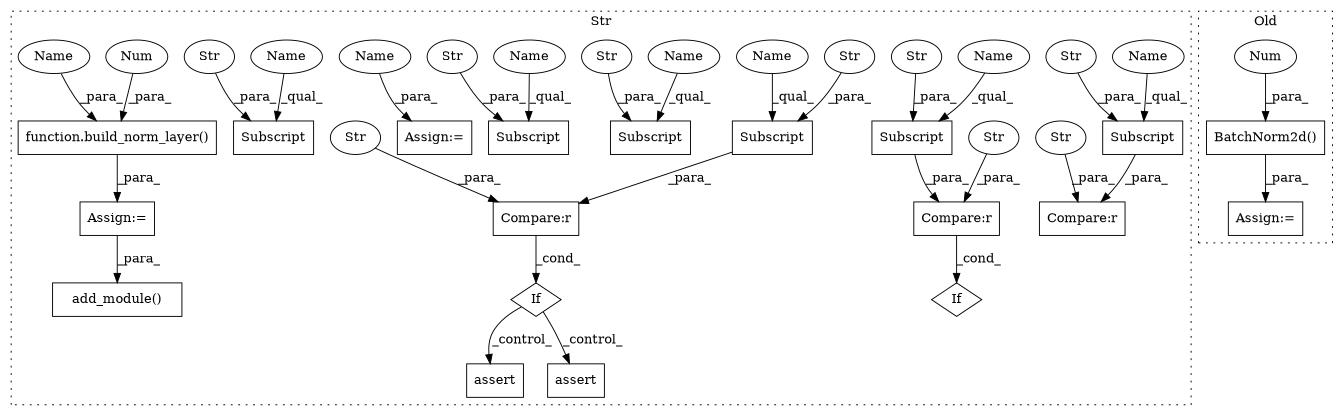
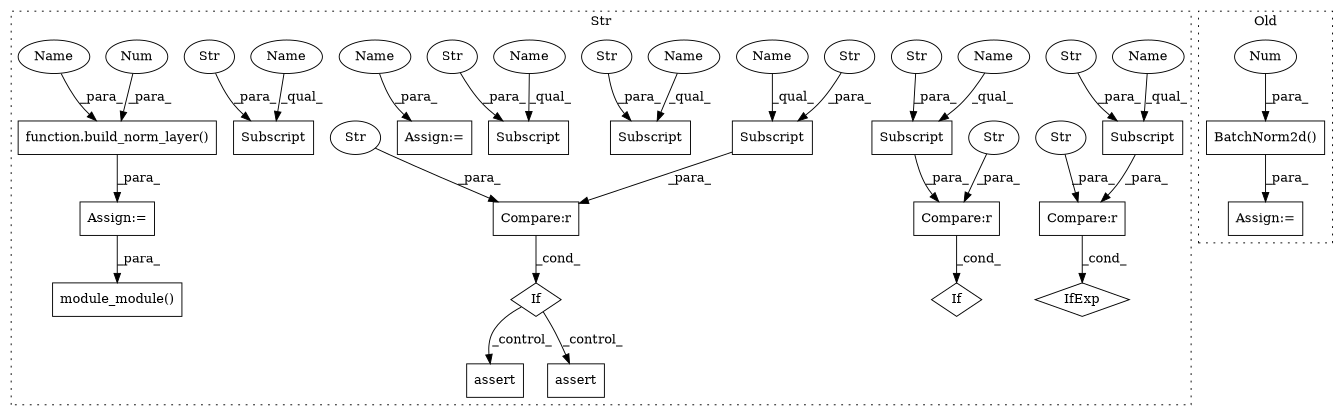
node "add_module()": label "add_module()" -> "module_module()"
node "IfExp": added
